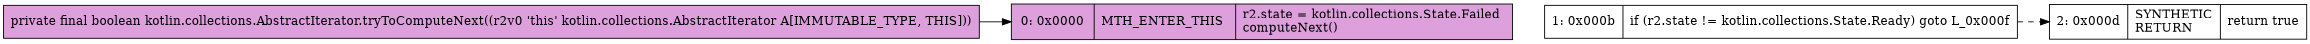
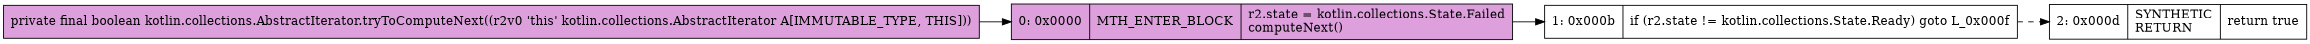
node "0: 0x0000": text "MTH_ENTER_THIS" -> "MTH_ENTER_BLOCK"
edge "0: 0x0000" -> "1: 0x000b": added
